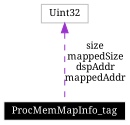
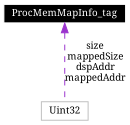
edge "ProcMemMapInfo_tag" -> "Uint32": reversed
